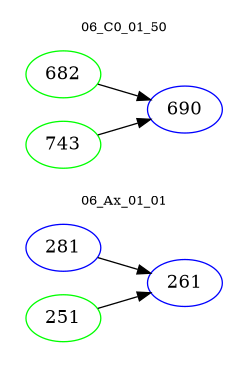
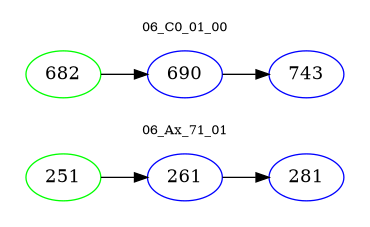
cluster "06_C0_01_50": label "06_C0_01_50" -> "06_C0_01_00"
edge "743" -> "690": reversed
node "743": color green -> blue
cluster "06_Ax_01_01": label "06_Ax_01_01" -> "06_Ax_71_01"
edge "281" -> "261": reversed
